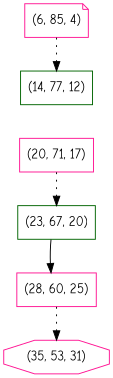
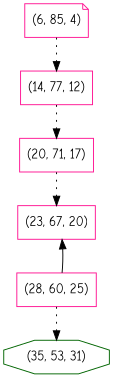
node "(14, 77, 12)": color darkgreen -> deeppink
edge "(14, 77, 12)" -> "(20, 71, 17)": added
node "(23, 67, 20)": color darkgreen -> deeppink
edge "(23, 67, 20)" -> "(28, 60, 25)": reversed
node "(35, 53, 31)": color deeppink -> darkgreen
